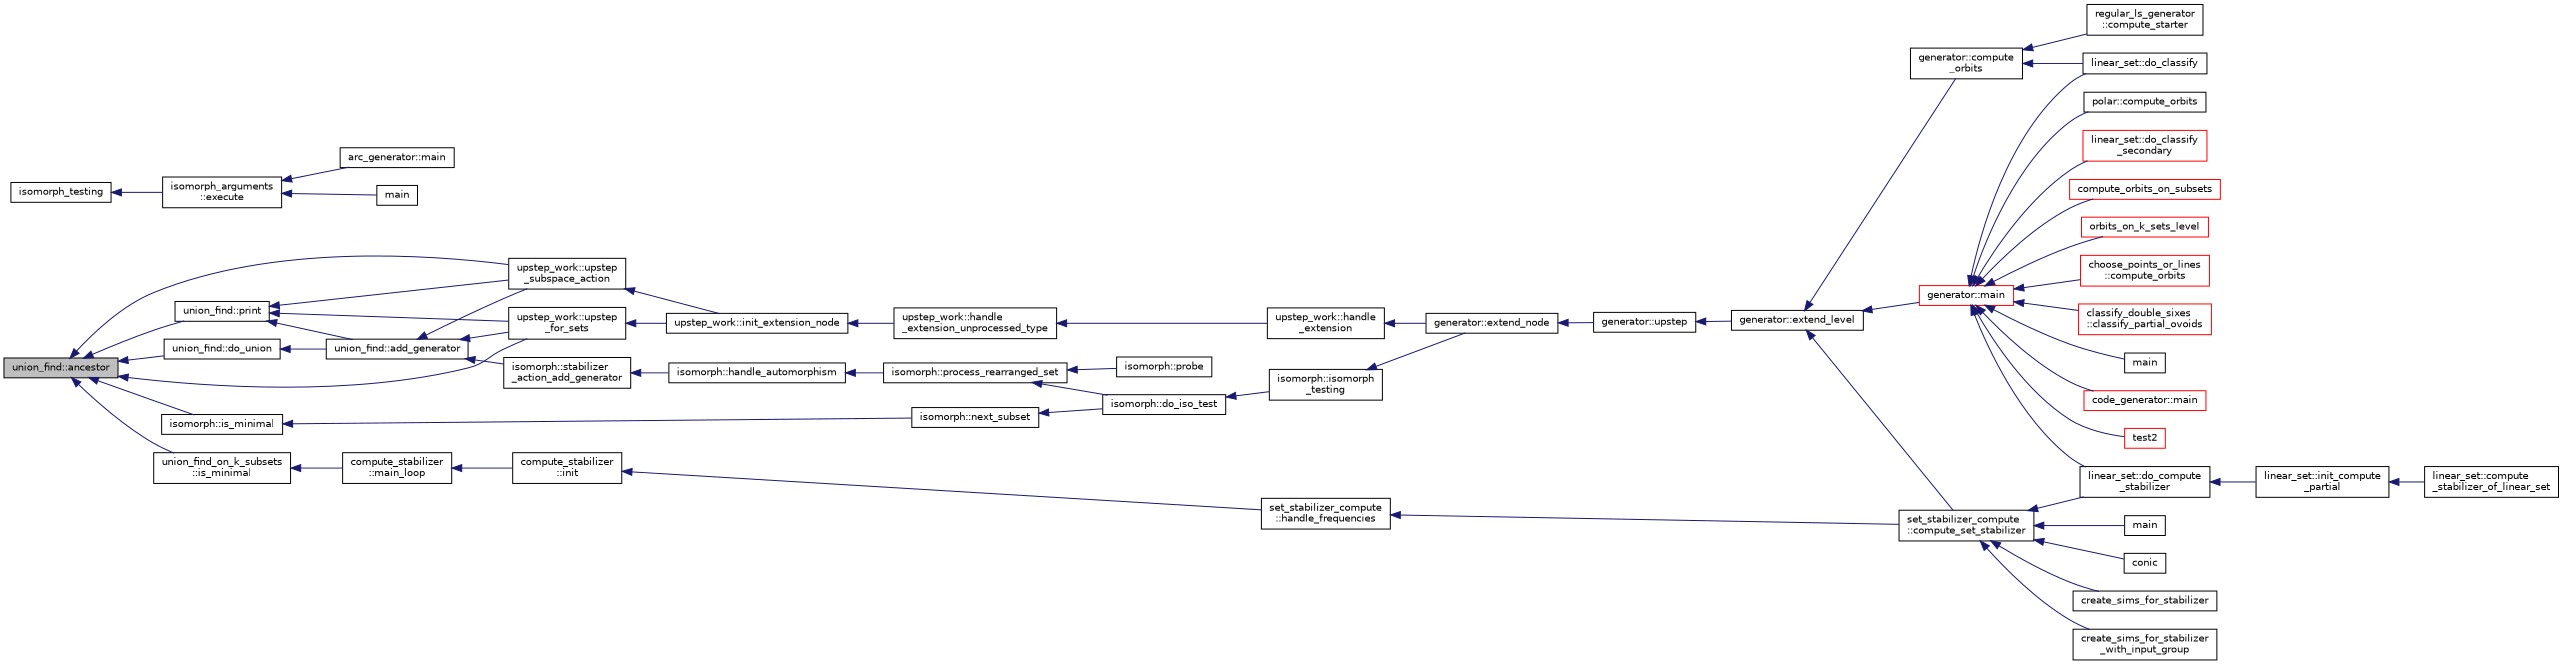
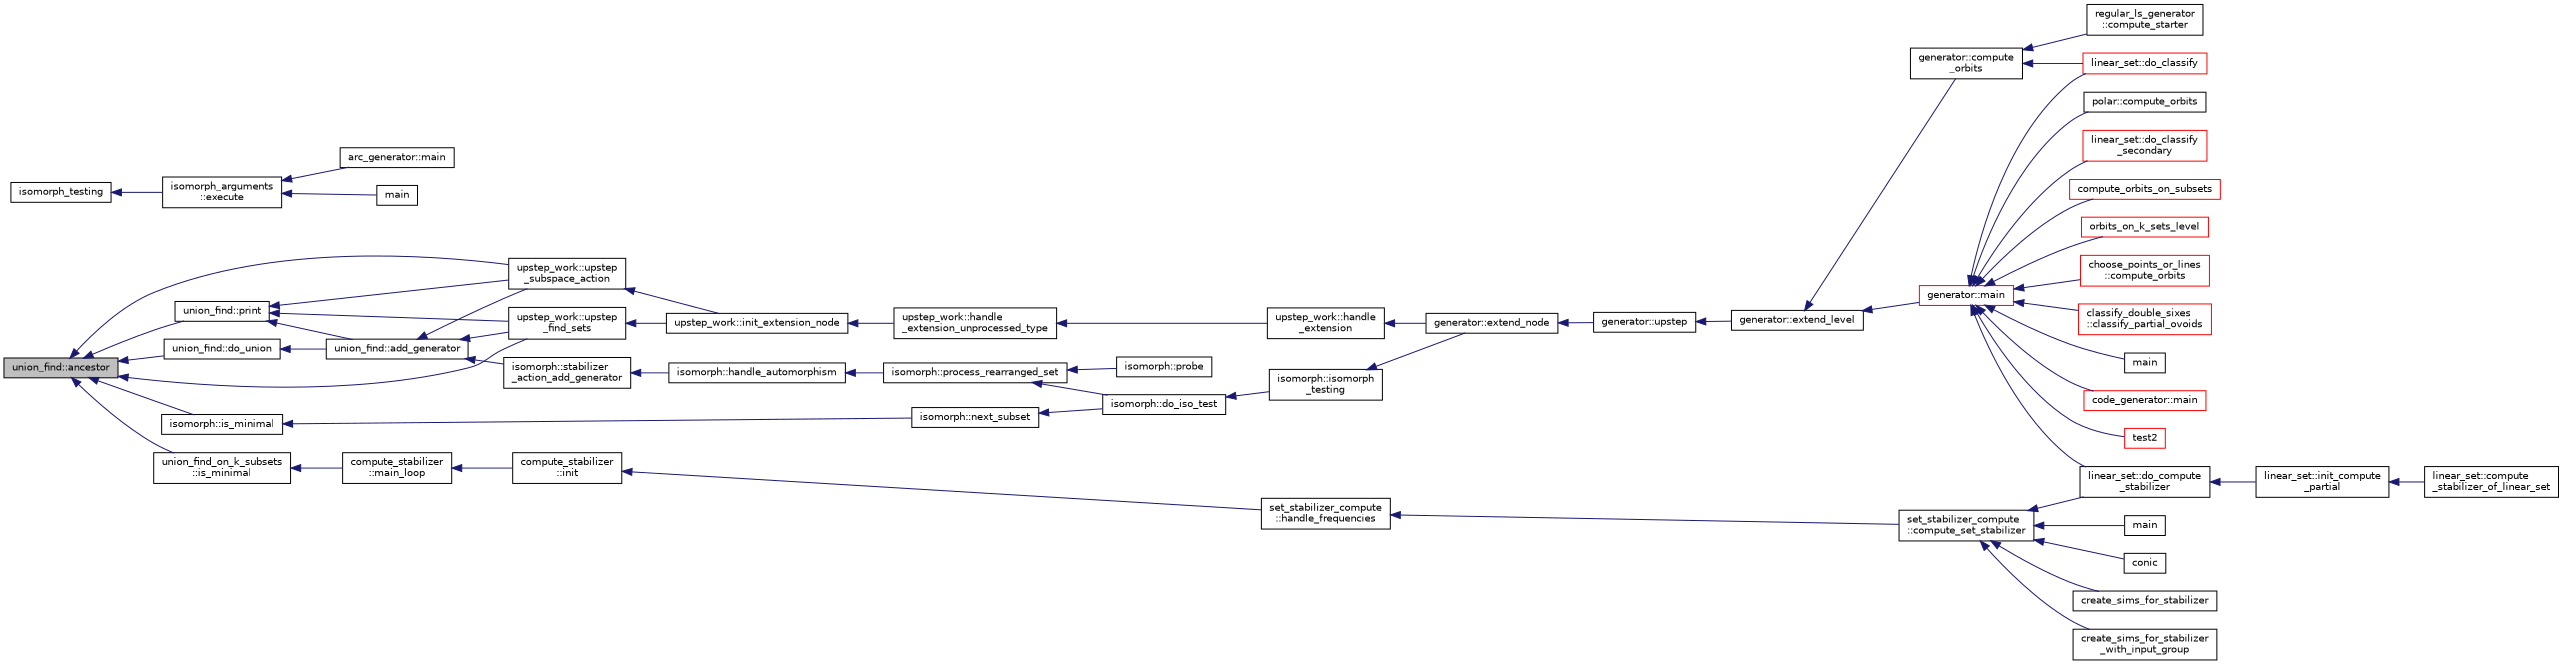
node "linear_set::do_classify": color black -> red
node "upstep_work::upstep _for_sets": label "upstep_work::upstep _for_sets" -> "upstep_work::upstep _find_sets"
edge "set_stabilizer_compute ::compute_set_stabilizer" -> "generator::extend_level": removed
